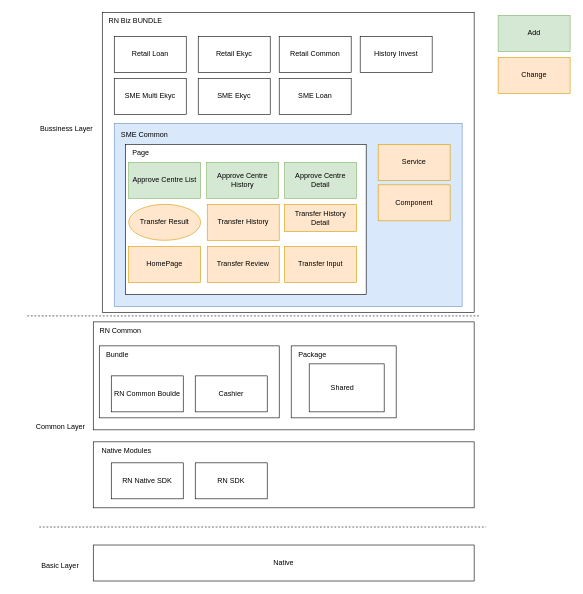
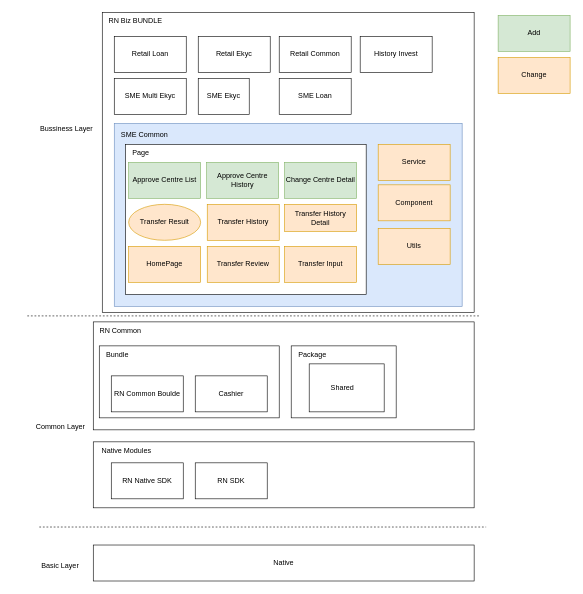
node "SME Ekyc": size 72x36 -> 51x36
node "Approve Centre Detail": label "Approve Centre Detail" -> "Change Centre Detail"
node "Utils": added
